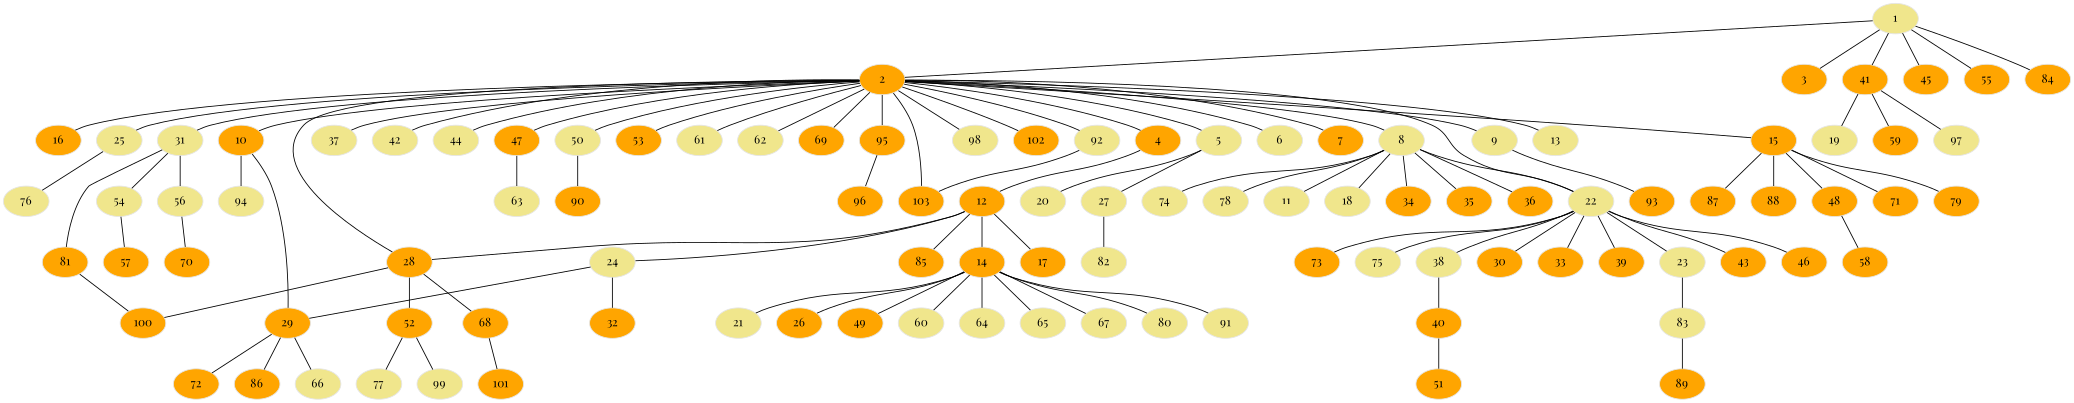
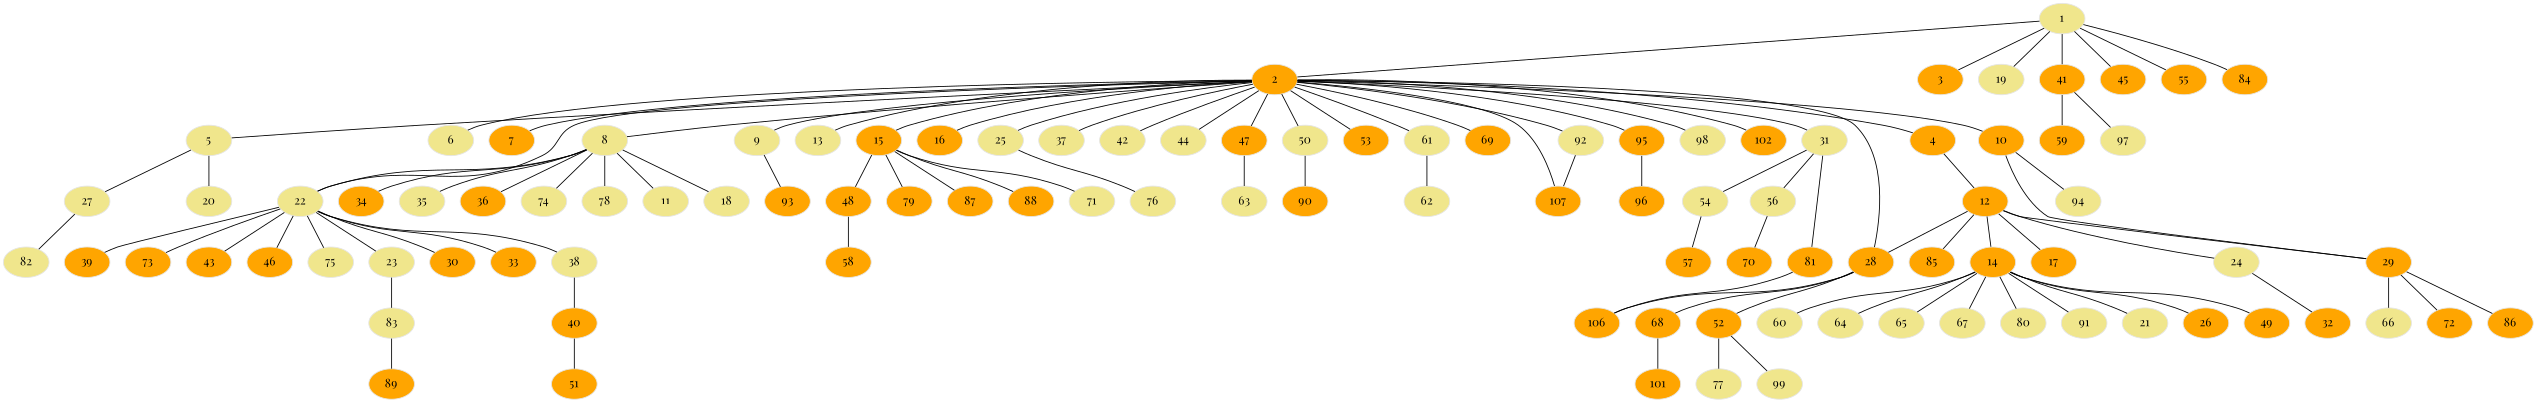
edge "2" -- "62": now "61" -- "62"
edge "41" -- "19": now "1" -- "19"
node "103": label "103" -> "107"
node "35": fillcolor orange -> khaki
node "71": fillcolor orange -> khaki
edge "24" -- "29": now "12" -- "29"
node "100": label "100" -> "106"
